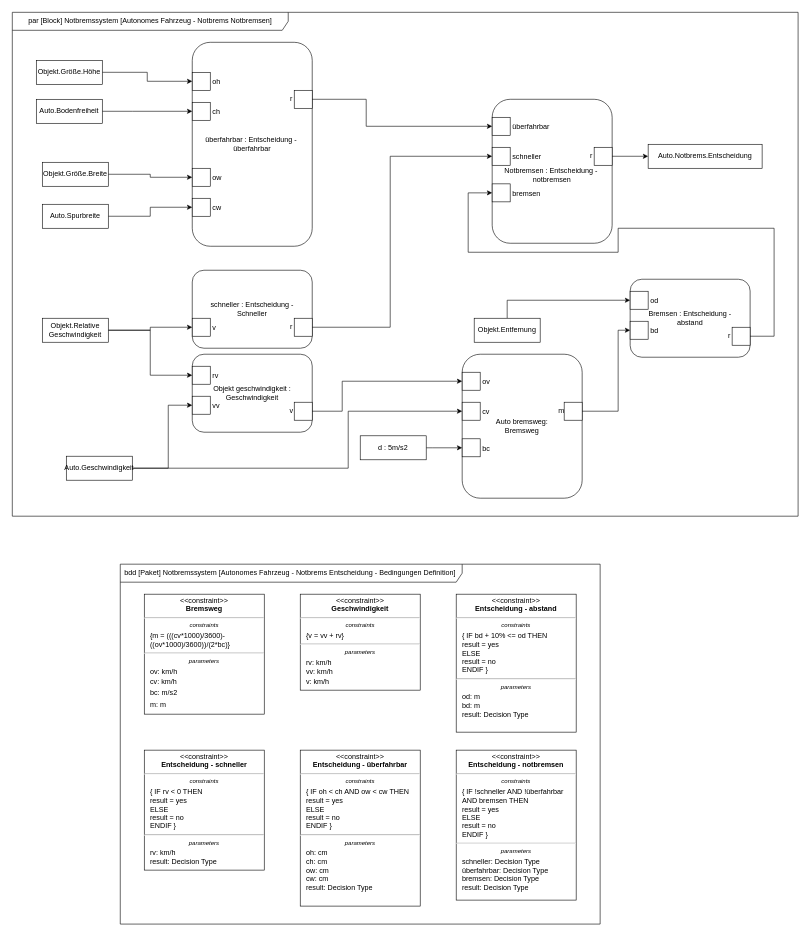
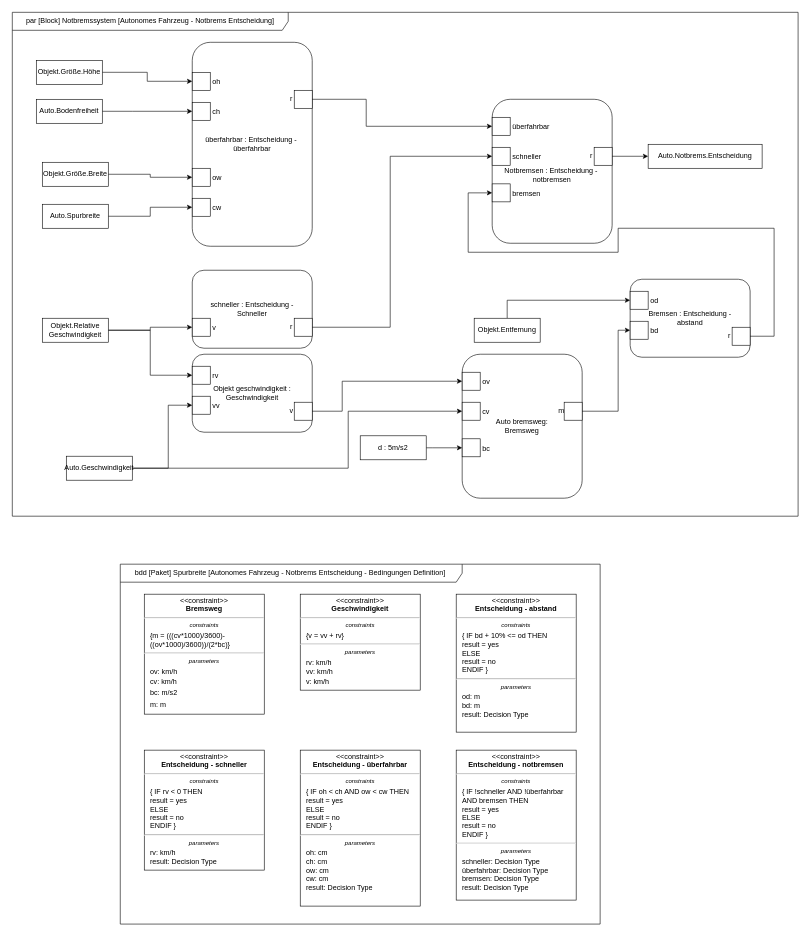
node "par [Block] Notbremssystem [Autonomes Fahrzeug - Notbrems Notbremsen]": label "par [Block] Notbremssystem [Autonomes Fahrzeug - Notbrems Notbremsen]" -> "par [Block] Notbremssystem [Autonomes Fahrzeug - Notbrems Entscheidung]"
node "bdd [Paket] Notbremssystem [Autonomes Fahrzeug - Notbrems Entscheidung - Bedingungen Definition]": label "bdd [Paket] Notbremssystem [Autonomes Fahrzeug - Notbrems Entscheidung - Bedingungen Definition]" -> "bdd [Paket] Spurbreite [Autonomes Fahrzeug - Notbrems Entscheidung - Bedingungen Definition]"
